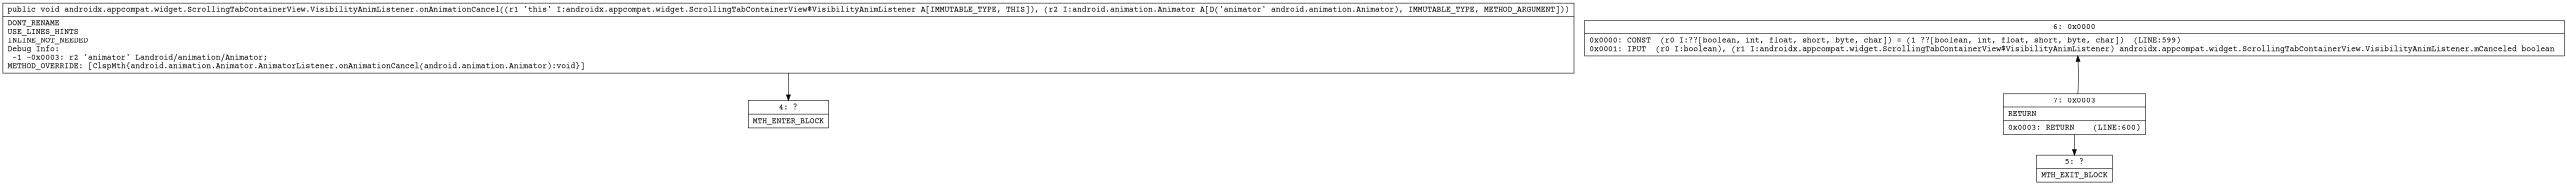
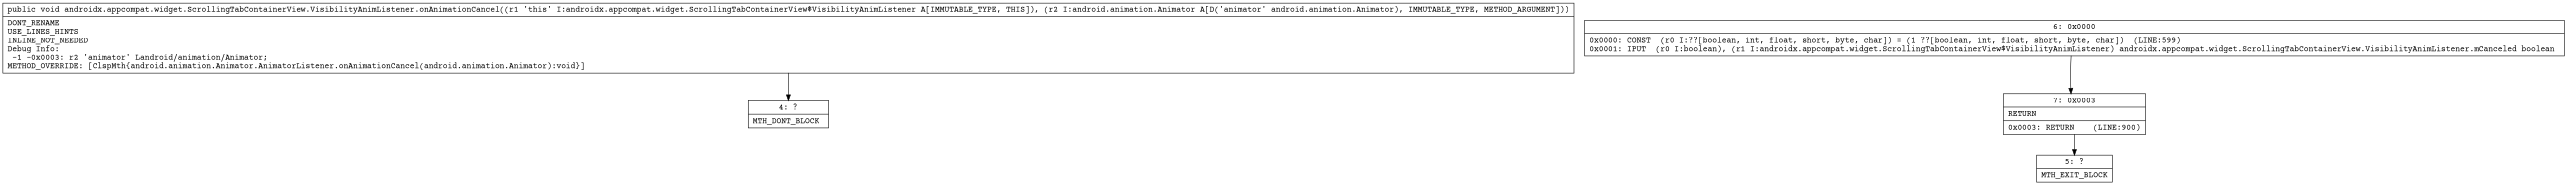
edge "7: 0x0003" -> "6: 0x0000": reversed
node "4: ?": text "MTH_ENTER_BLOCK" -> "MTH_DONT_BLOCK"
node "7: 0x0003": text "0x0003: RETURN    (LINE:600)" -> "0x0003: RETURN    (LINE:900)"
